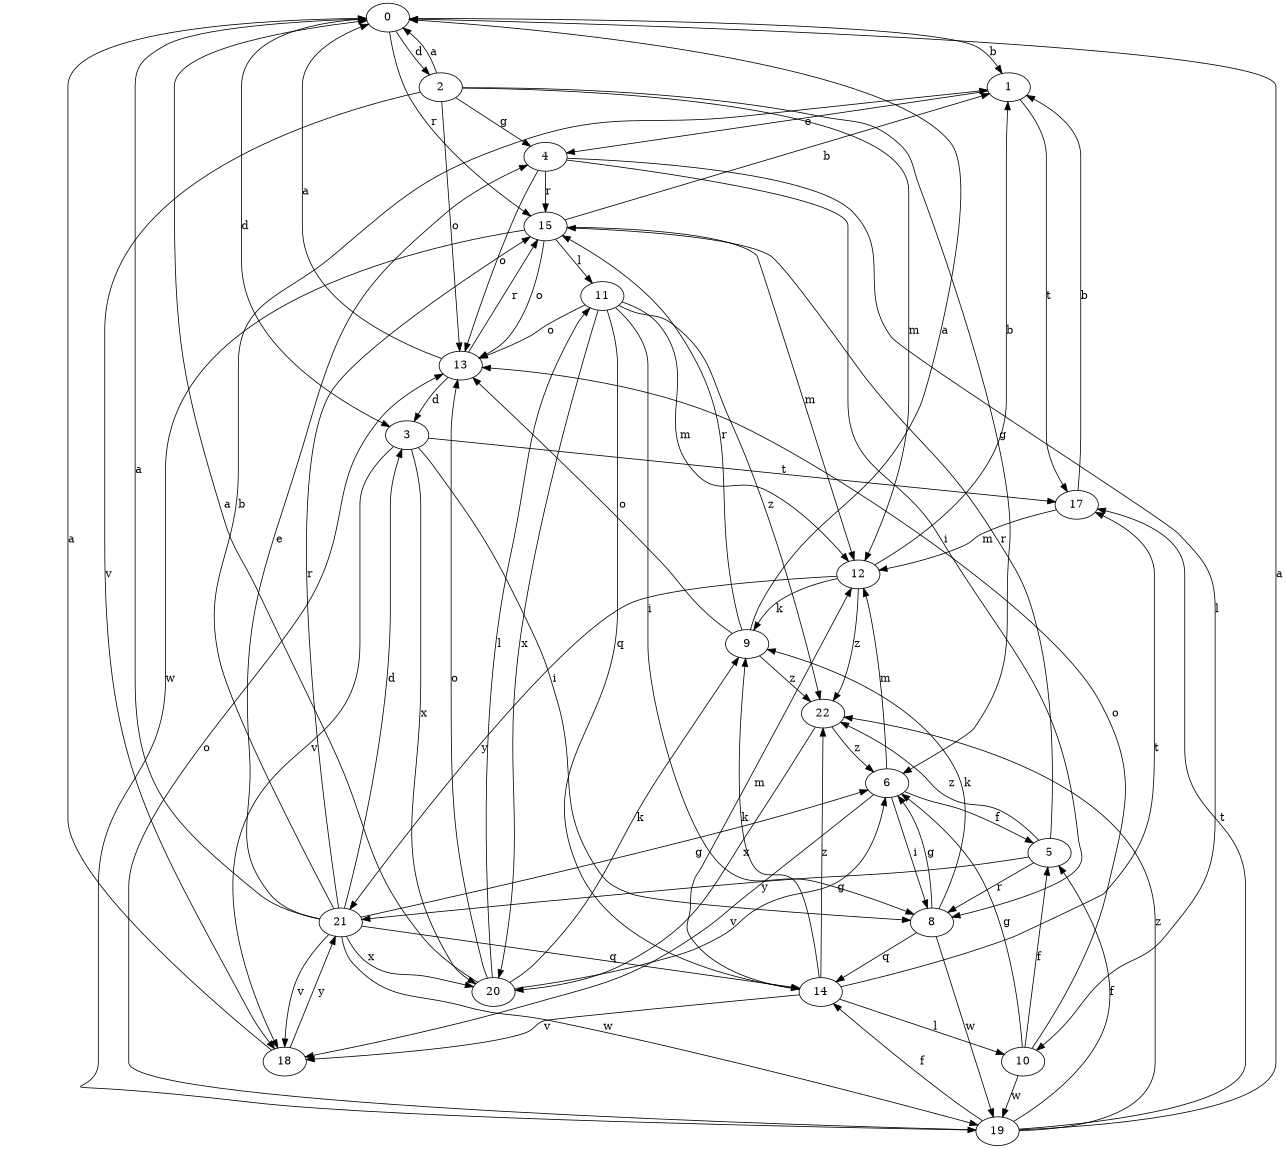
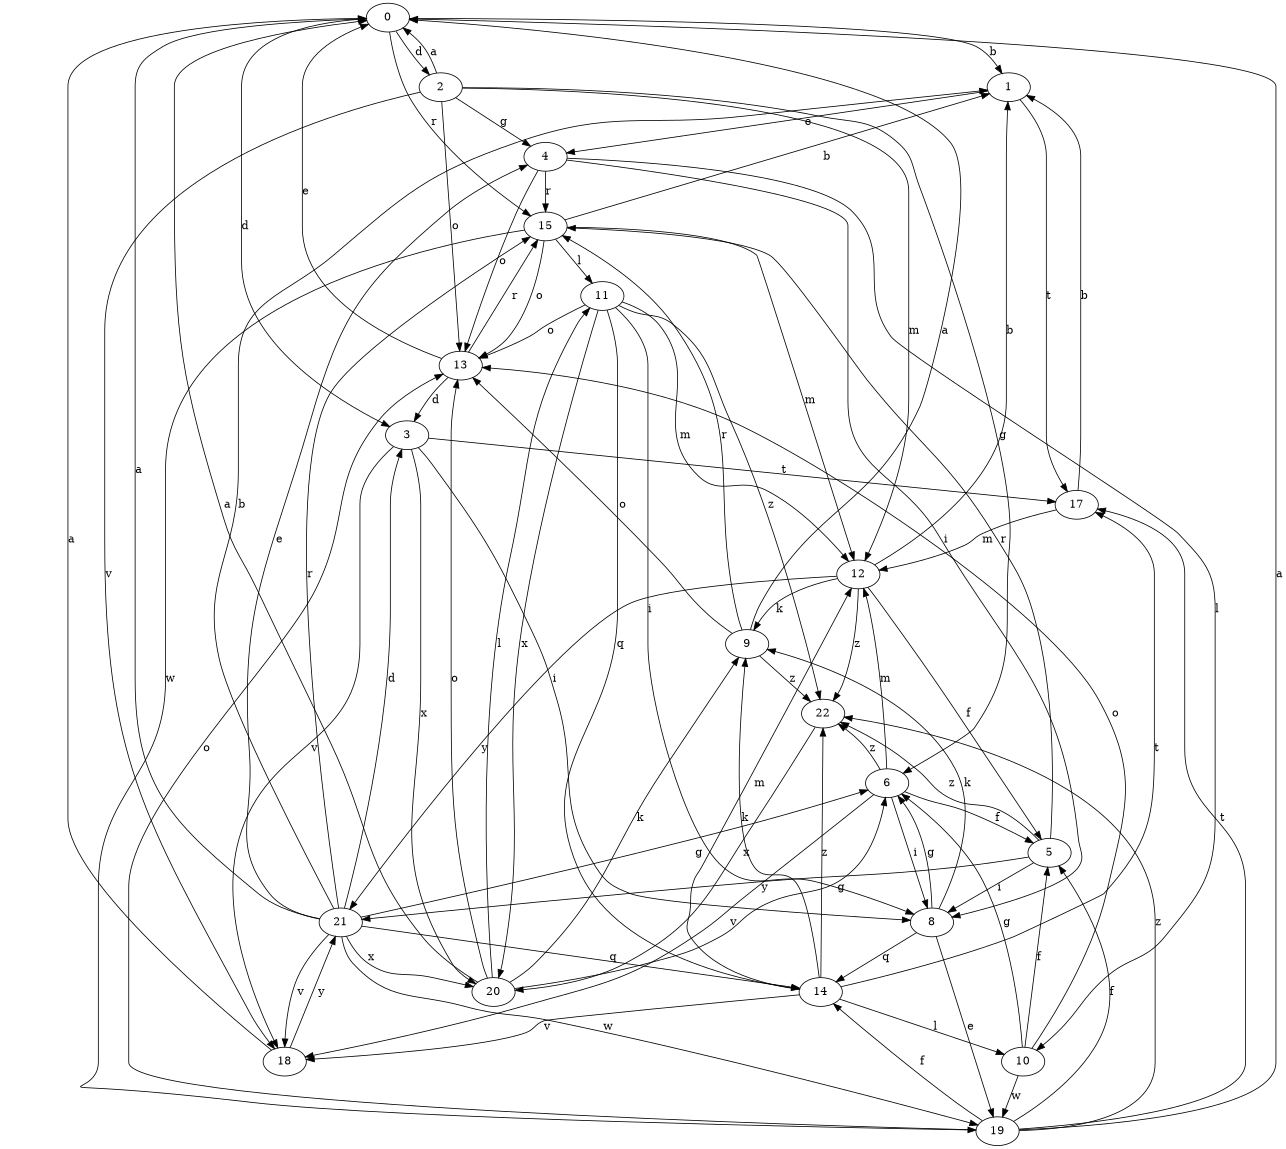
edge "13" -> "0": label "a" -> "e"
edge "12" -> "5": added, label "f"
edge "22" -> "6": reversed
edge "5" -> "8": label "r" -> "i"
edge "8" -> "19": label "w" -> "e"
